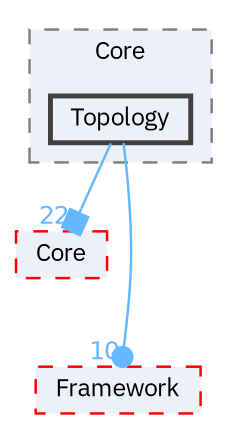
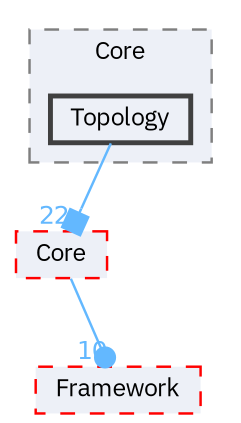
edge "Topology" -> "Framework": now "Core" -> "Framework"
